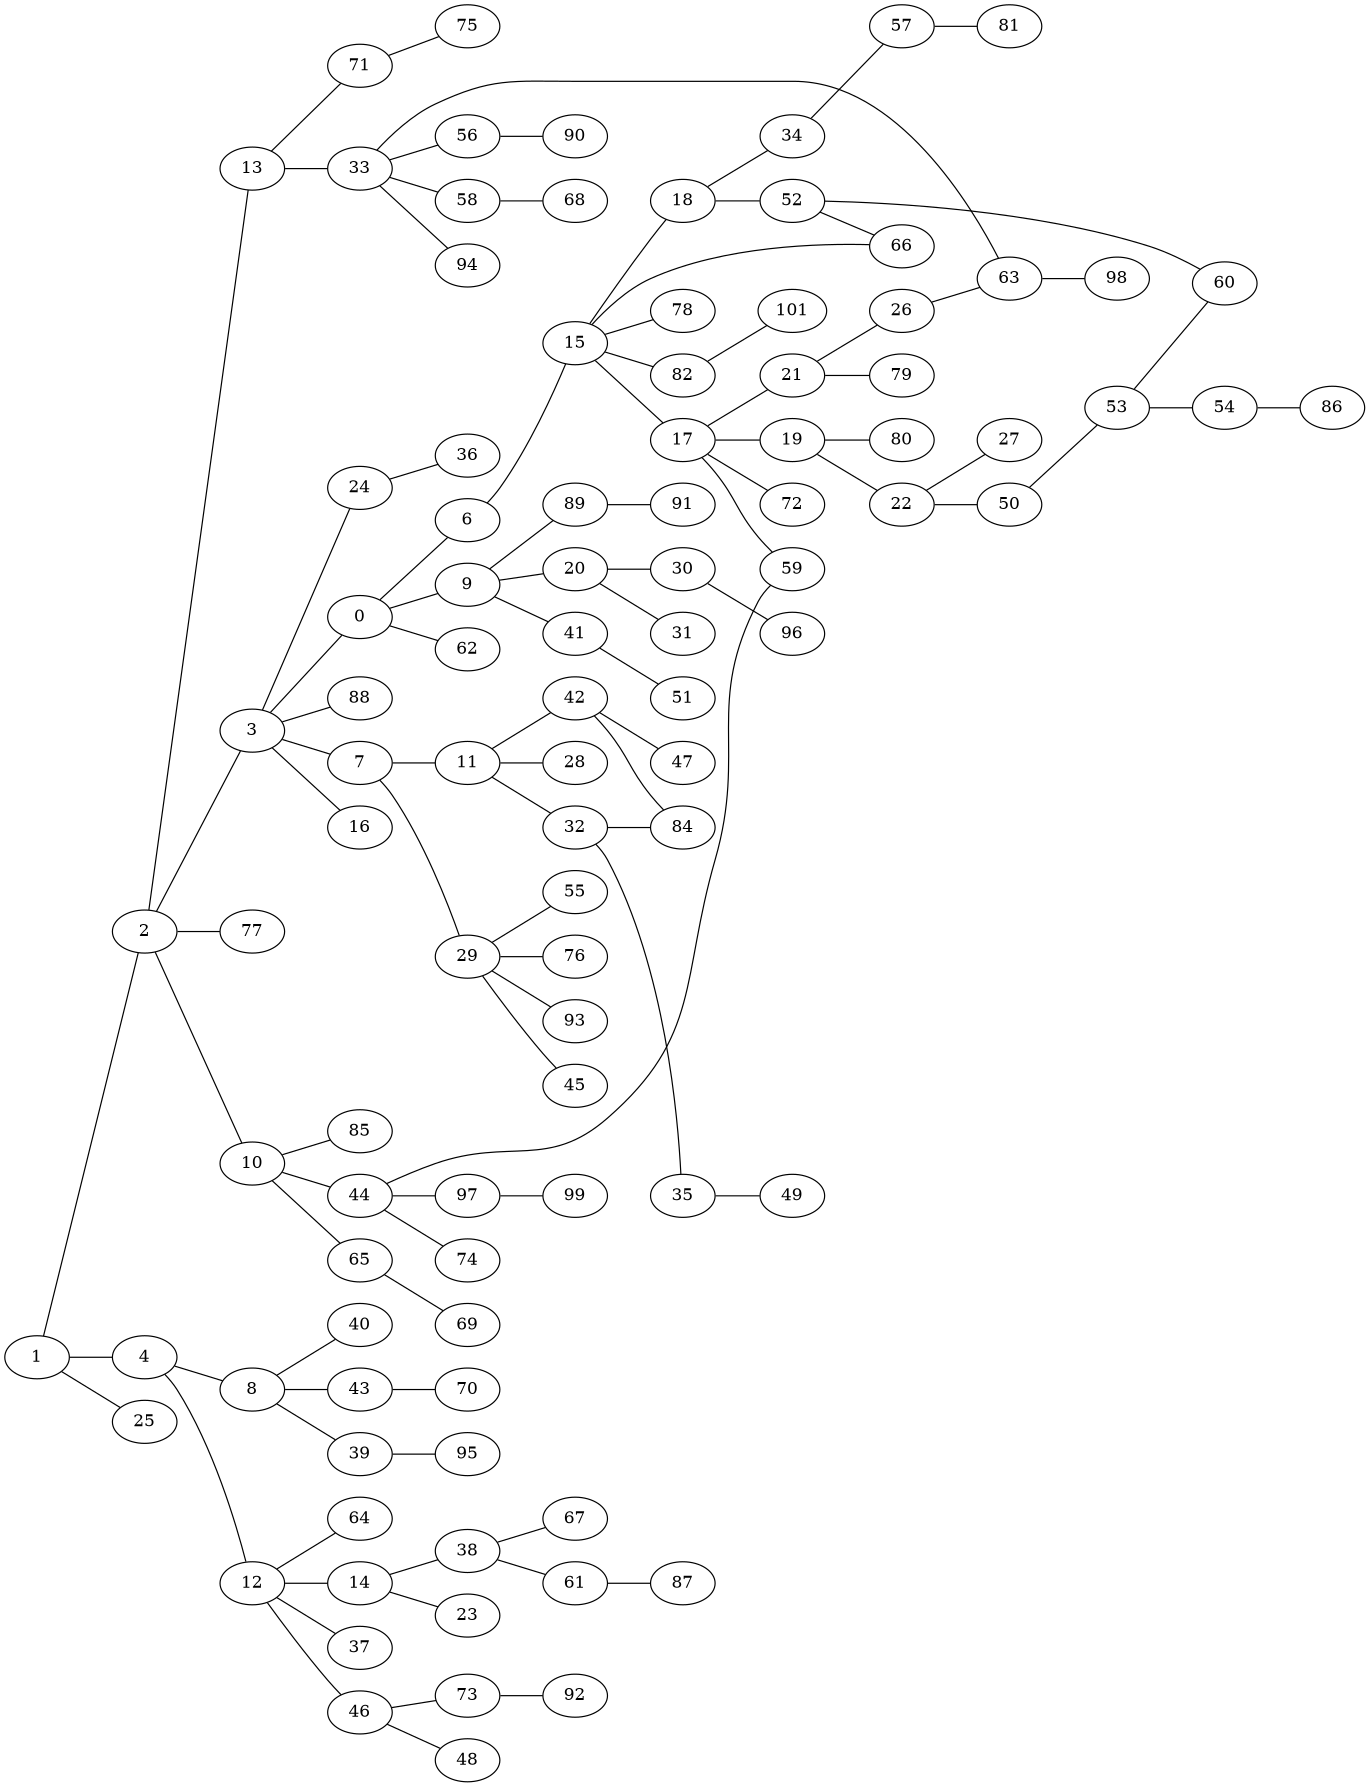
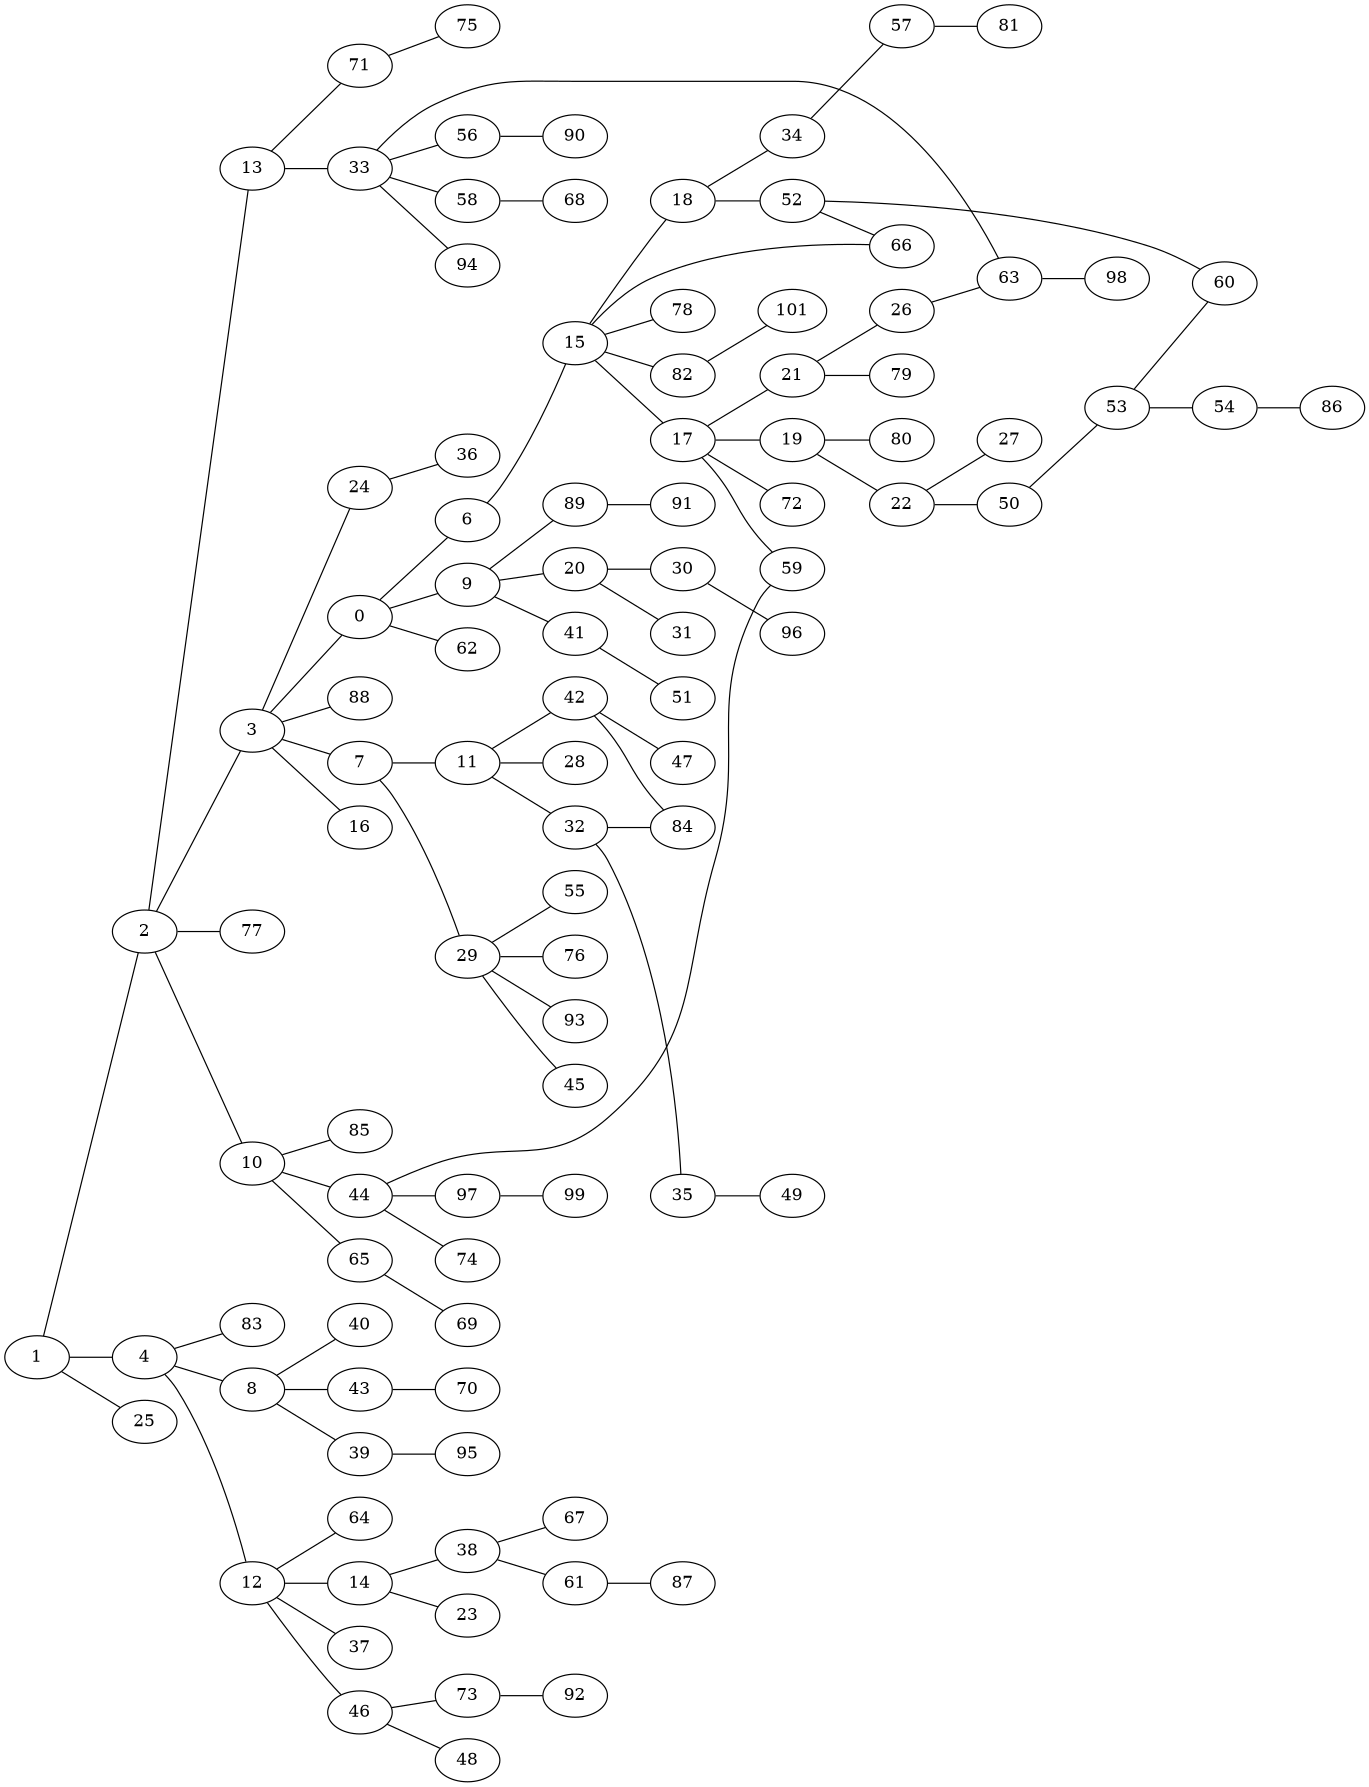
node "83": added
